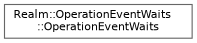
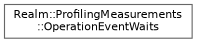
node "Realm::OperationEventWaits ::OperationEventWaits": label "Realm::OperationEventWaits ::OperationEventWaits" -> "Realm::ProfilingMeasurements ::OperationEventWaits"
